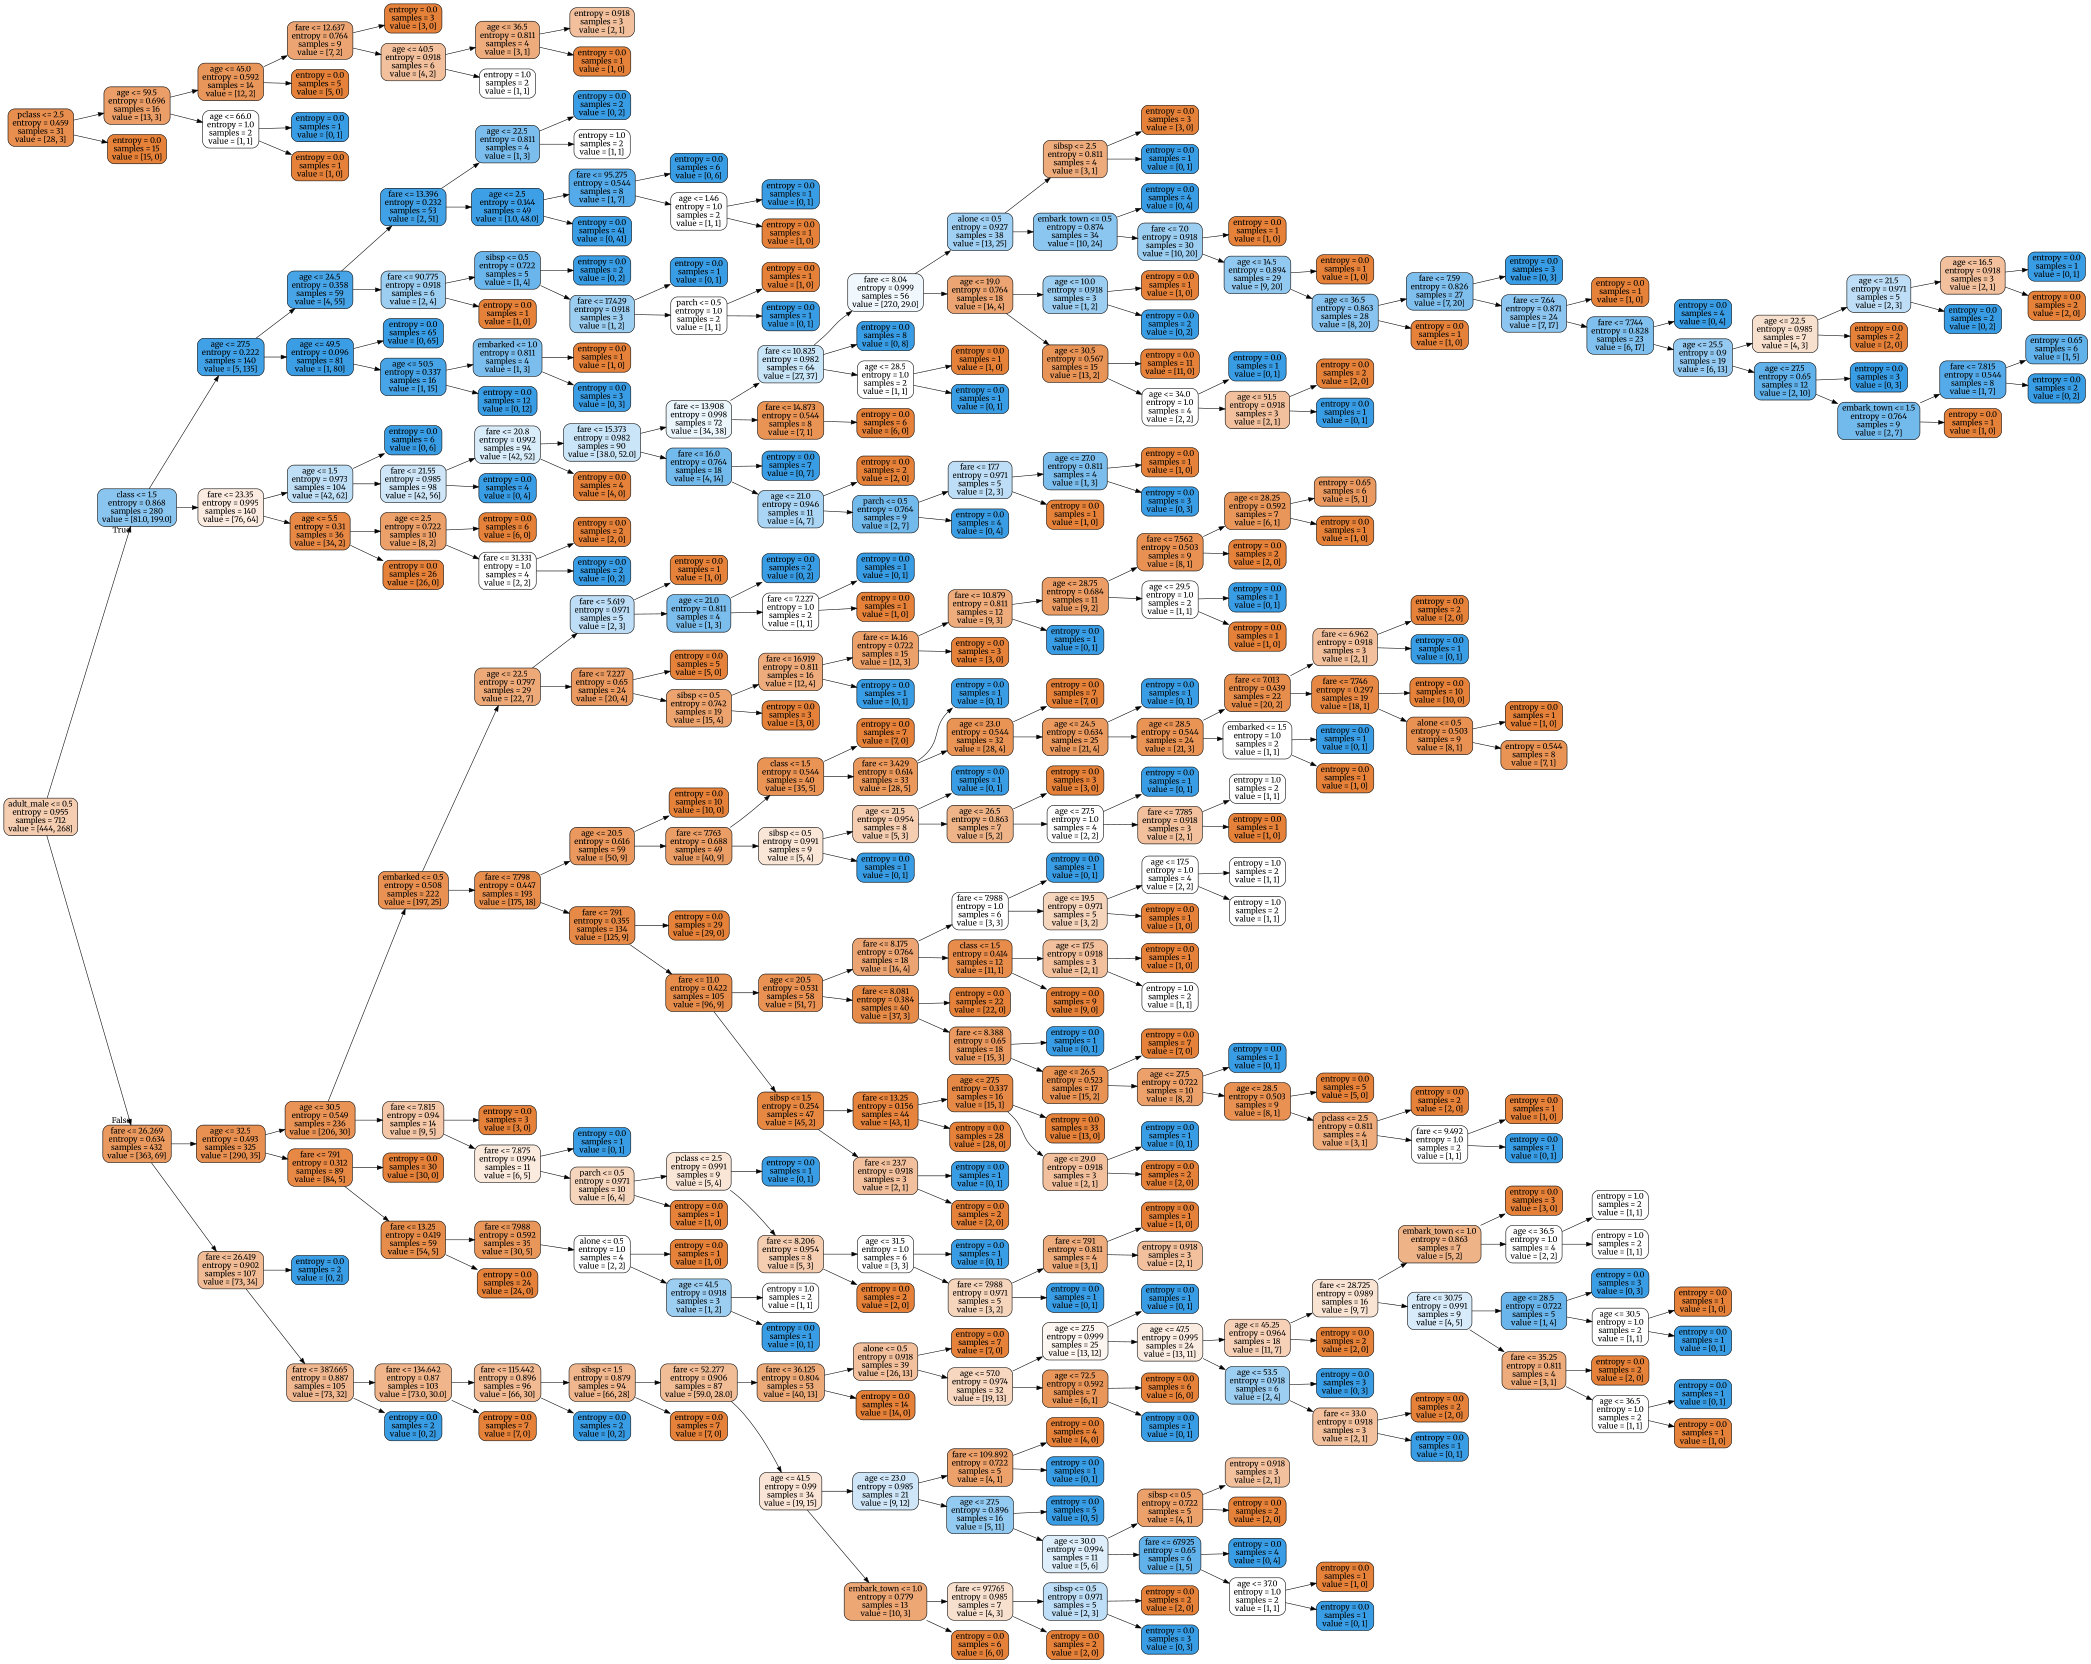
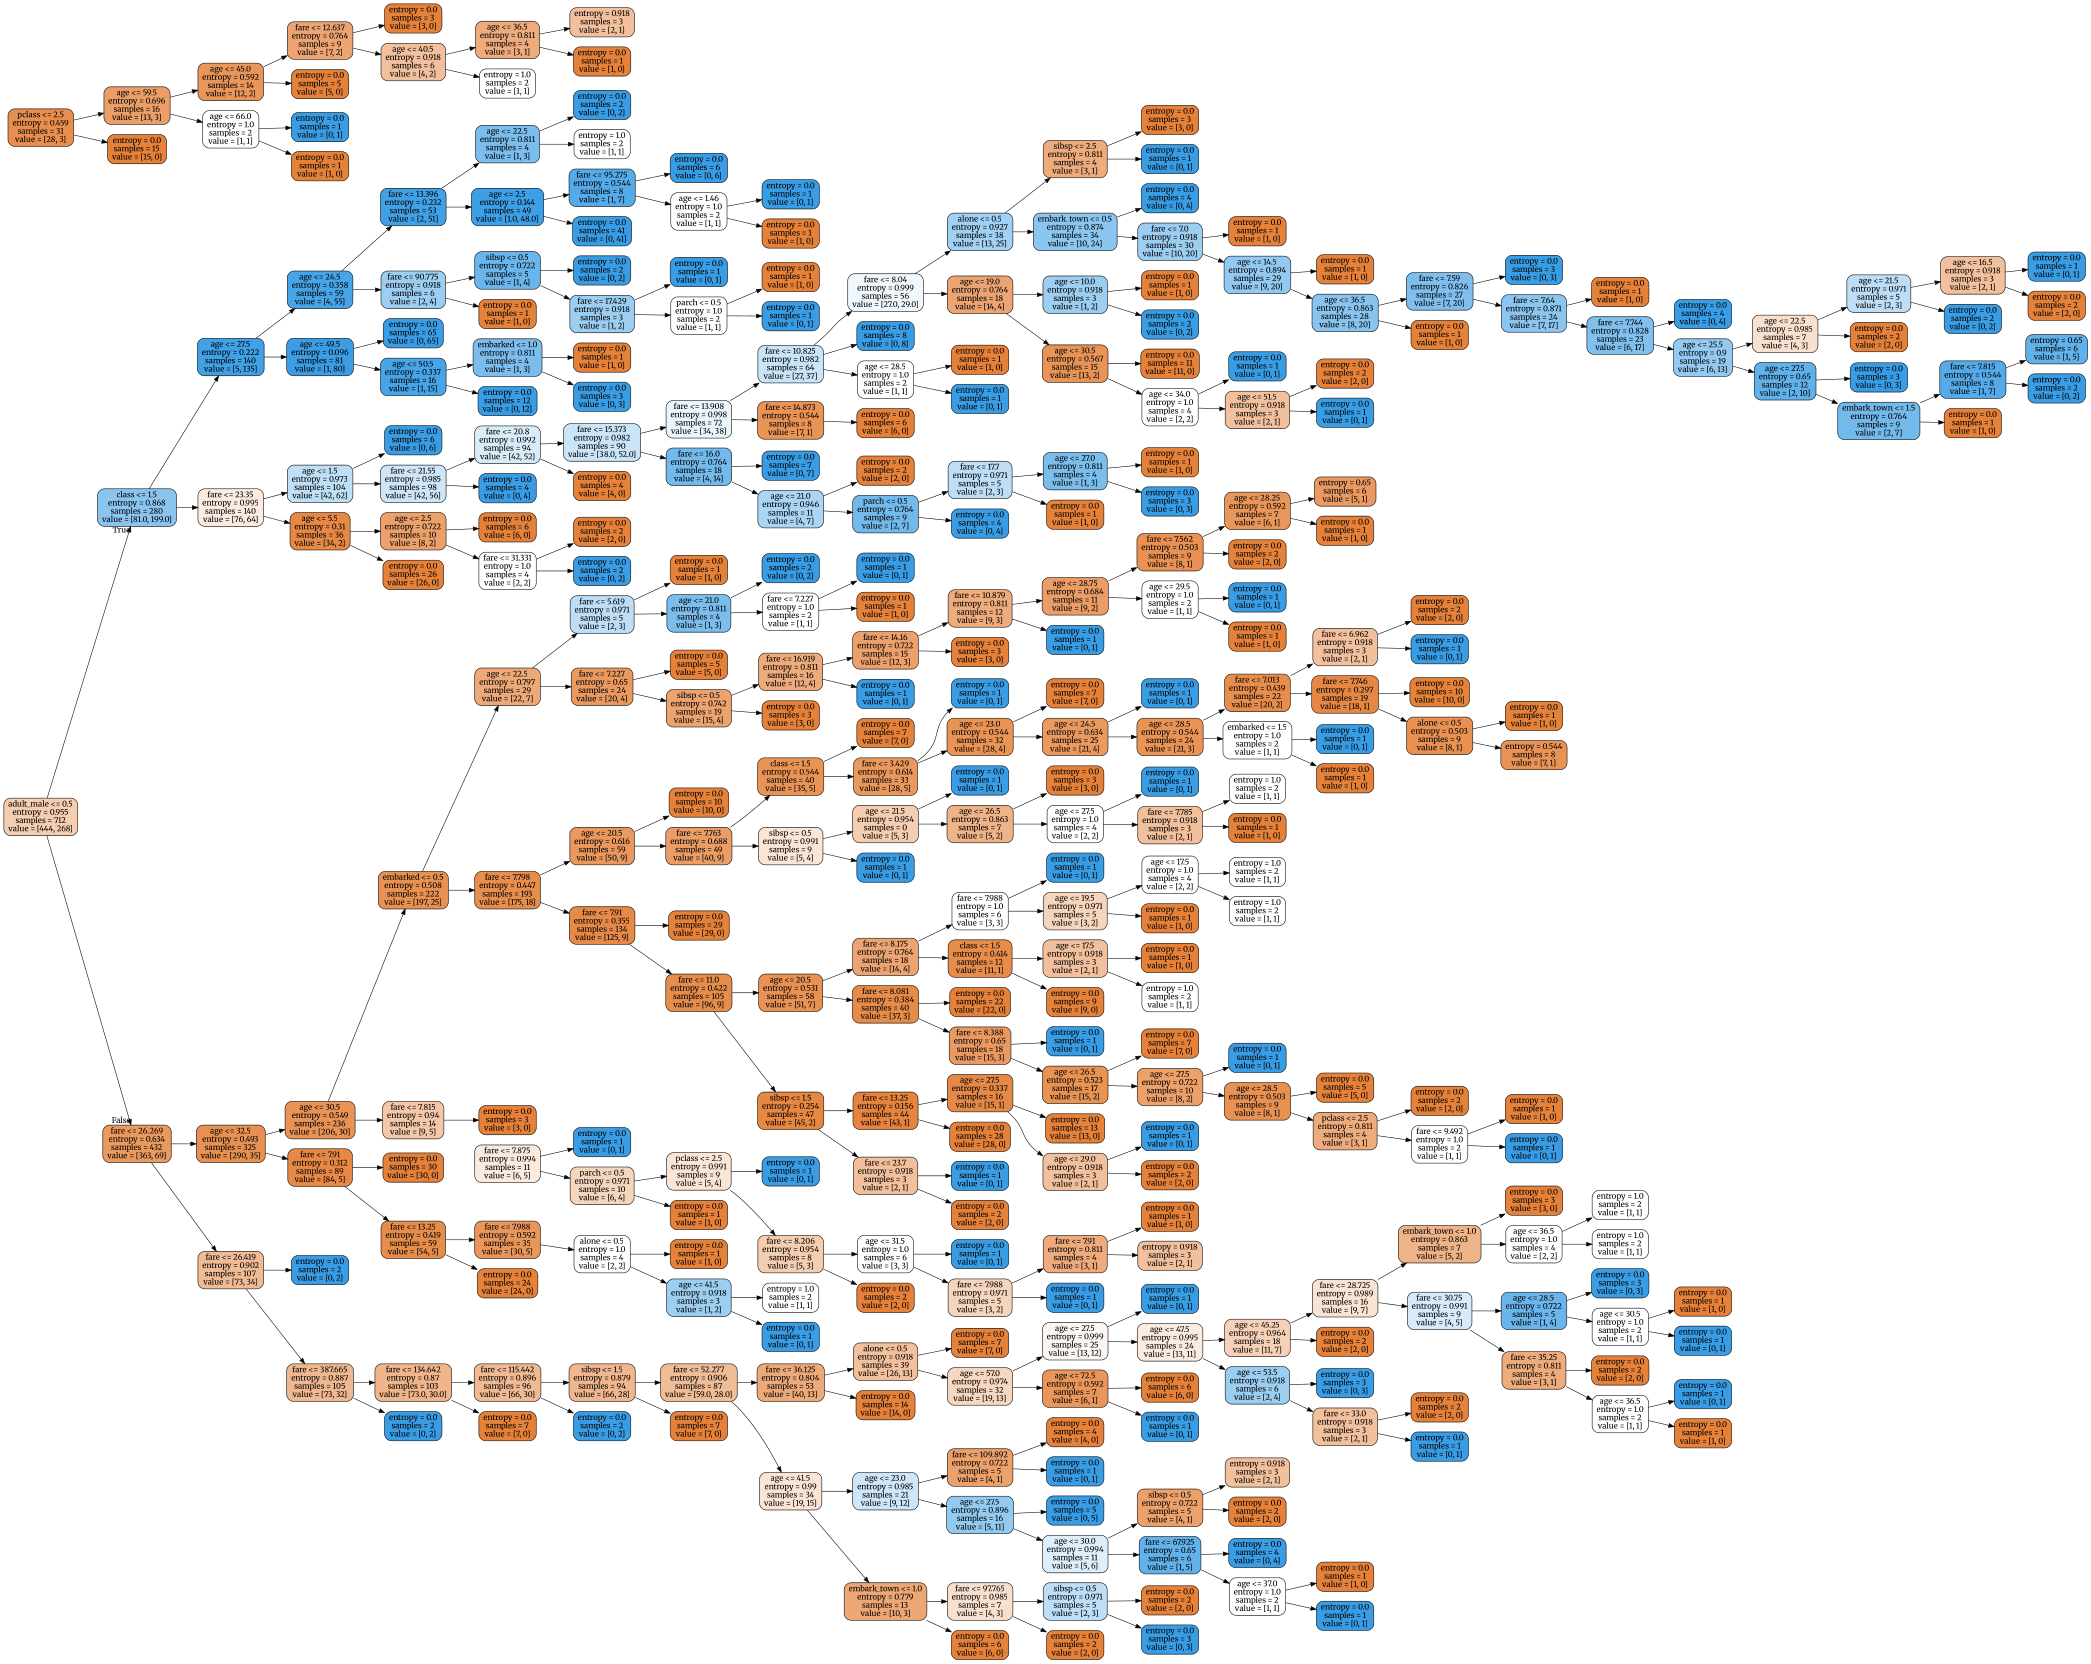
node "age <= 21.5 entropy = 0.954 samples = 8 value = [5, 3]": label "age <= 21.5 entropy = 0.954 samples = 8 value = [5, 3]" -> "age <= 21.5 entropy = 0.954 samples = 0 value = [5, 3]"
node "entropy = 0.0 samples = 33 value = [13, 0]": label "entropy = 0.0 samples = 33 value = [13, 0]" -> "entropy = 0.0 samples = 13 value = [13, 0]"
edge "fare <= 7.815 entropy = 0.94 samples = 14 value = [9, 5]" -> "fare <= 7.875 entropy = 0.994 samples = 11 value = [6, 5]": removed
